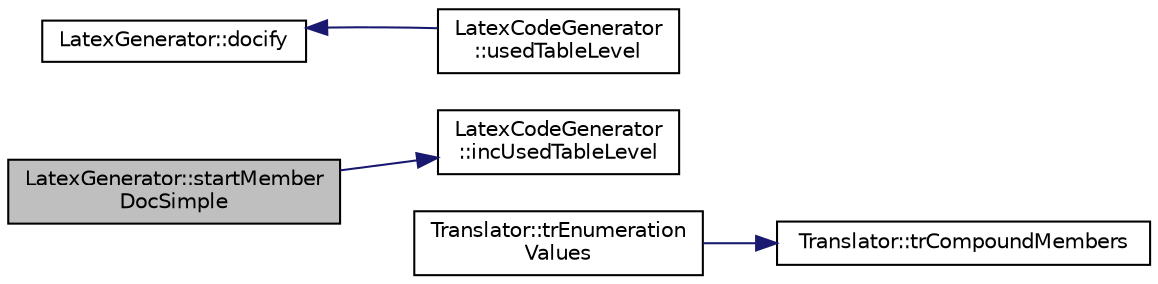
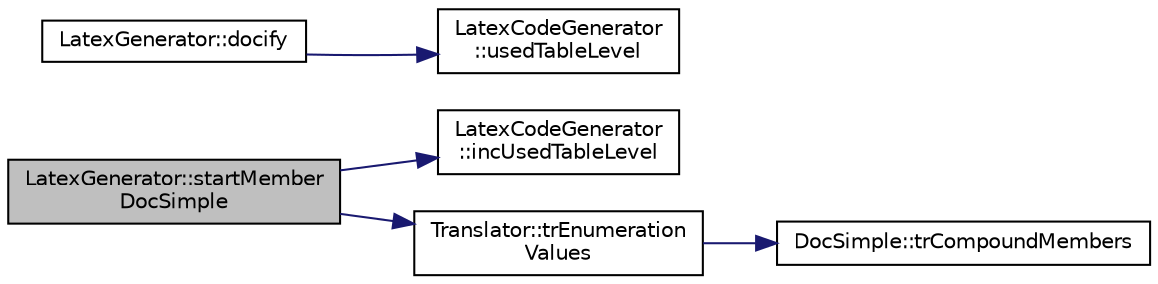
edge "LatexCodeGenerator ::usedTableLevel" -> "LatexGenerator::docify": reversed
edge "LatexGenerator::startMember DocSimple" -> "Translator::trEnumeration Values": added
node "Translator::trCompoundMembers": label "Translator::trCompoundMembers" -> "DocSimple::trCompoundMembers"
